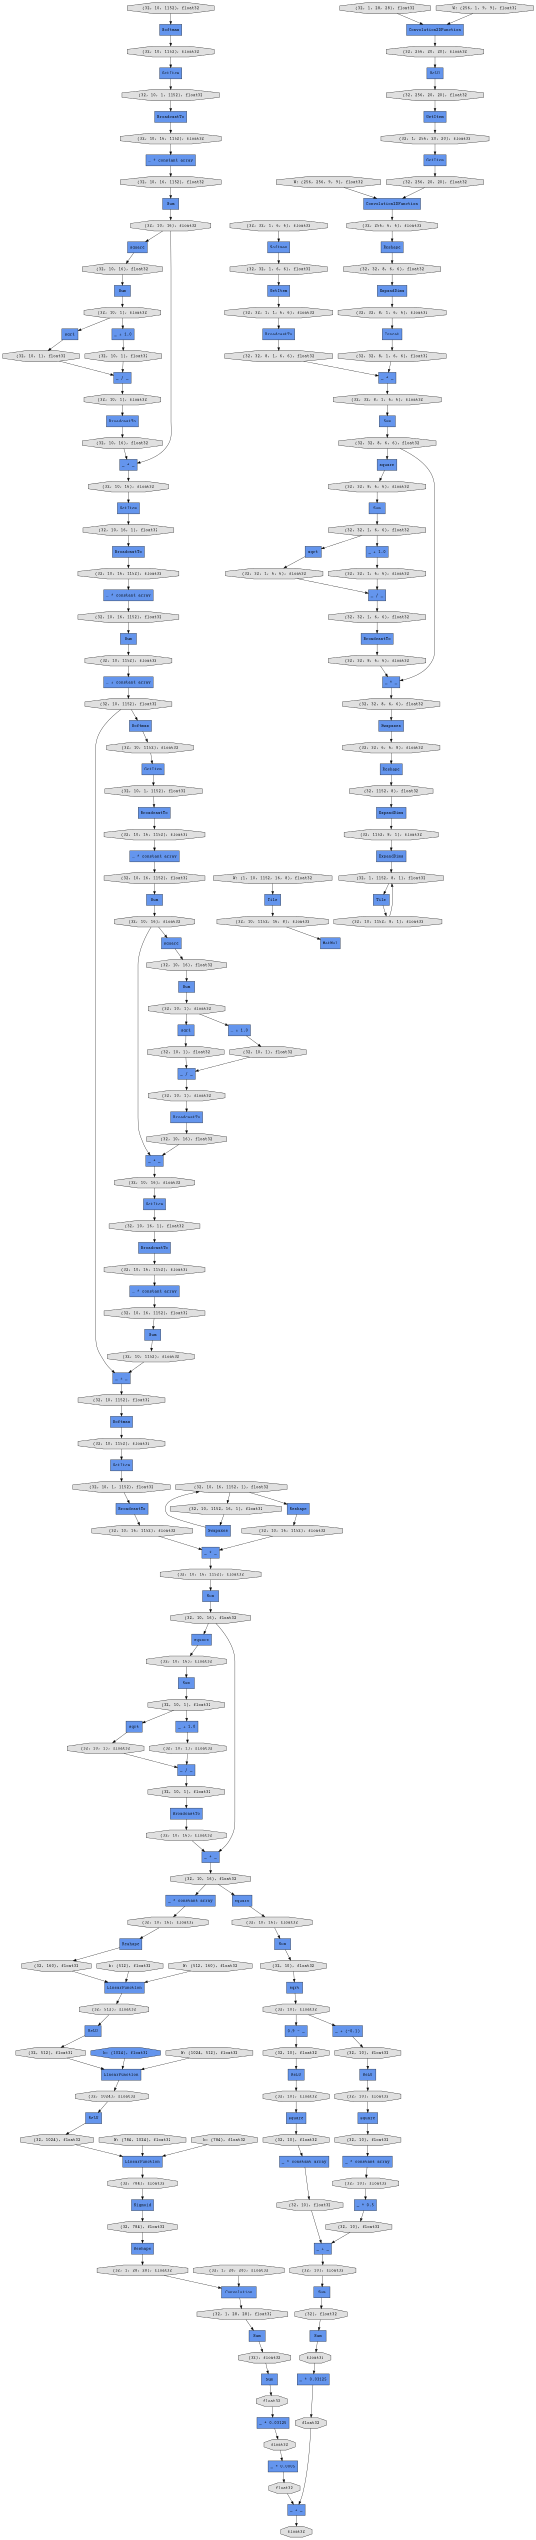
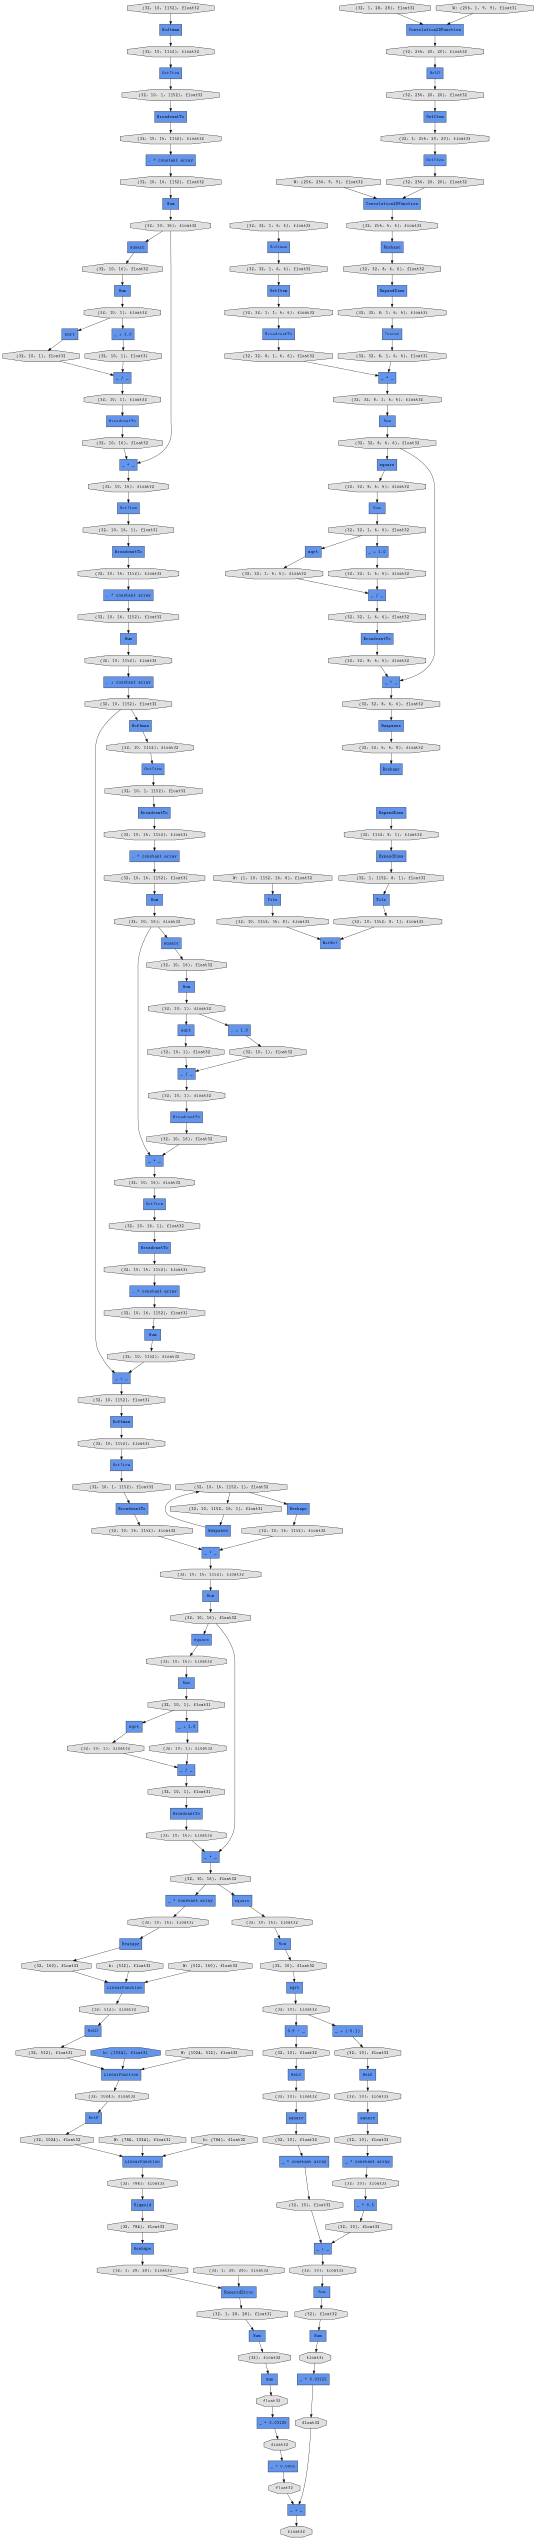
node "(32, 1152, 8), float32": removed
edge "(32, 10, 1152, 8, 1), float32" -> "(32, 1, 1152, 8, 1), float32": now "(32, 10, 1152, 8, 1), float32" -> "MatMul"
node "Convolution": label "Convolution" -> "SquaredError"
